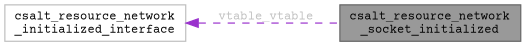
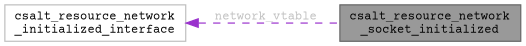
edge "csalt_resource_network _socket_initialized" -> "csalt_resource_network _initialized_interface": label " vtable_vtable" -> " network_vtable"
